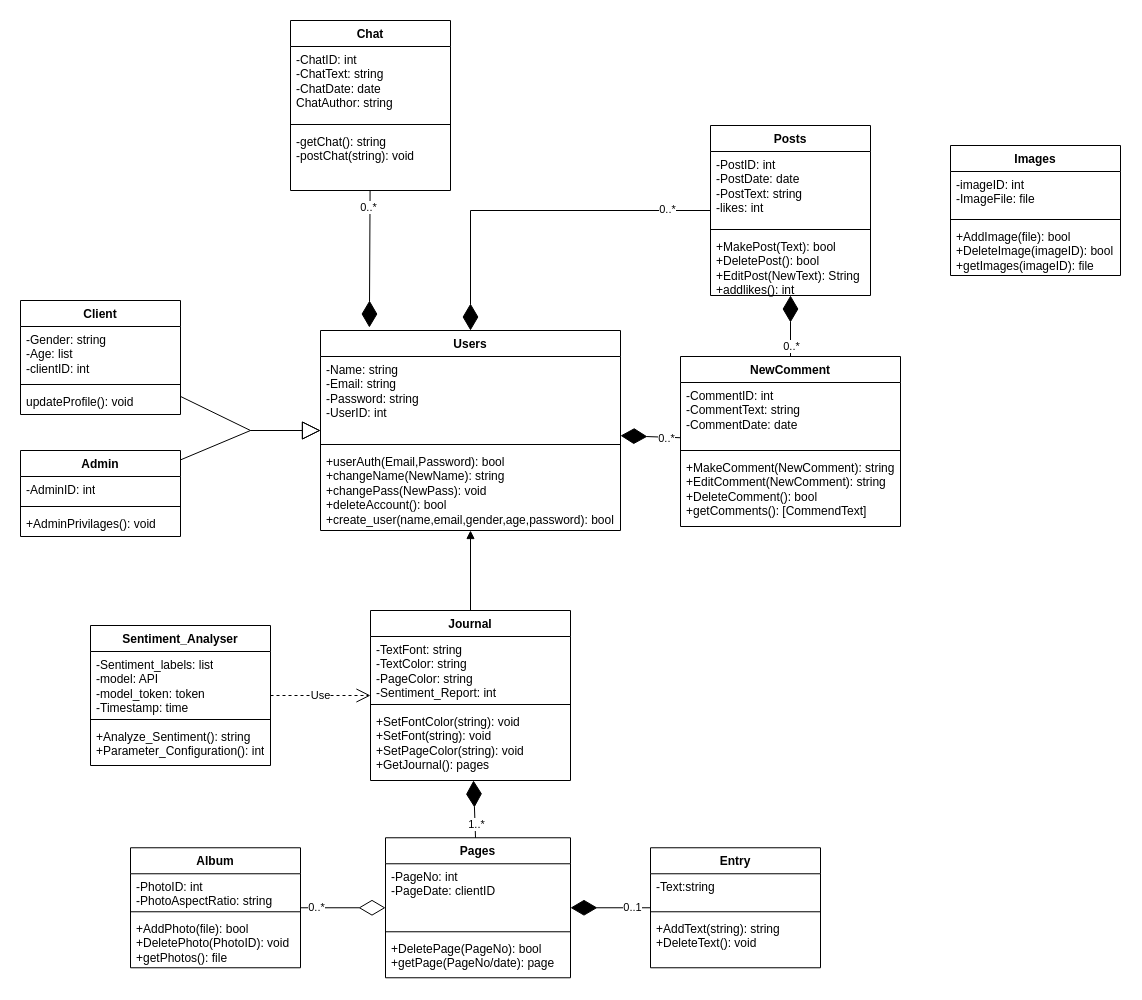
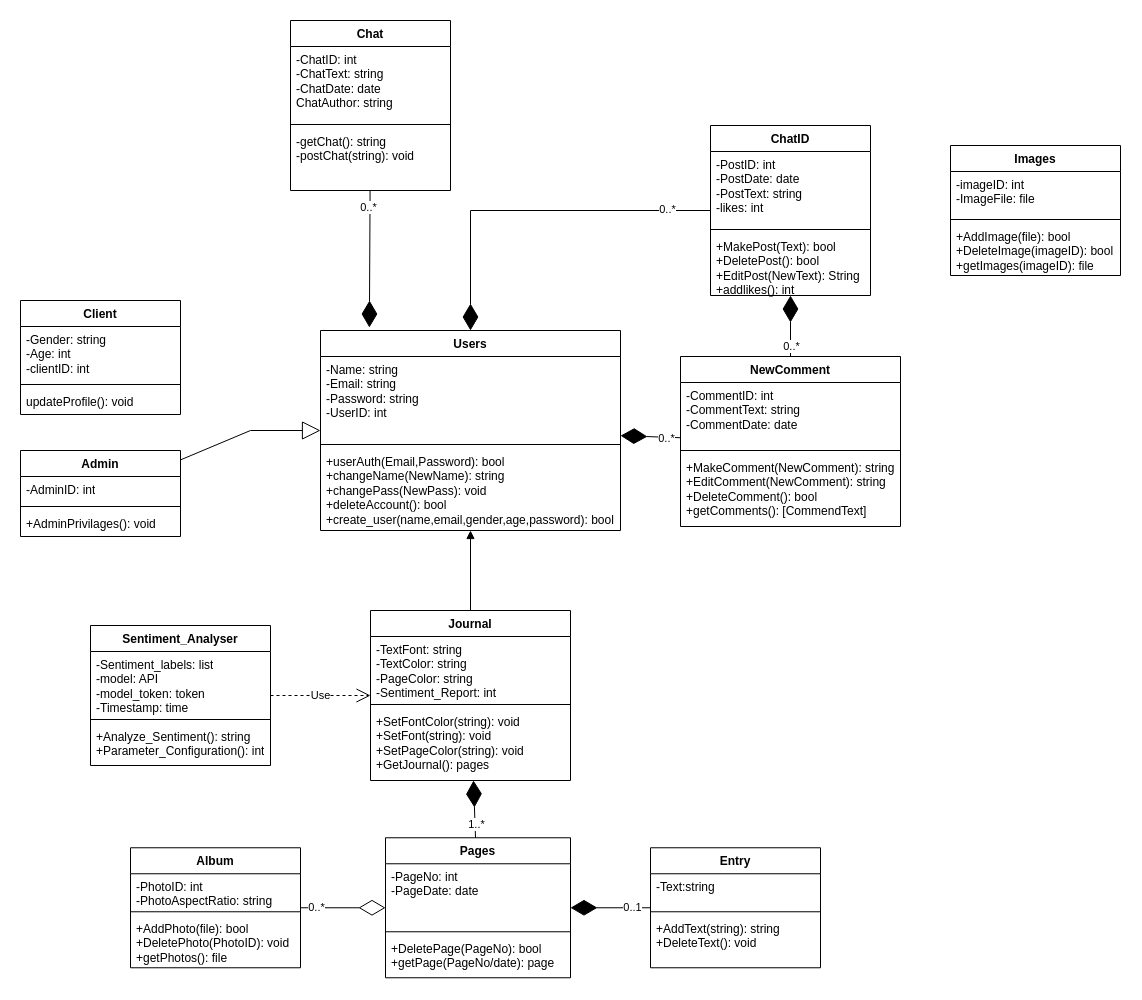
node "Posts": label "Posts" -> "ChatID"
node "-Gender: string -Age: list -clientID: int": label "-Gender: string -Age: list -clientID: int" -> "-Gender: string -Age: int -clientID: int"
edge "Client" -> "Users": removed
node "-PageNo: int -PageDate: clientID": label "-PageNo: int -PageDate: clientID" -> "-PageNo: int -PageDate: date"
